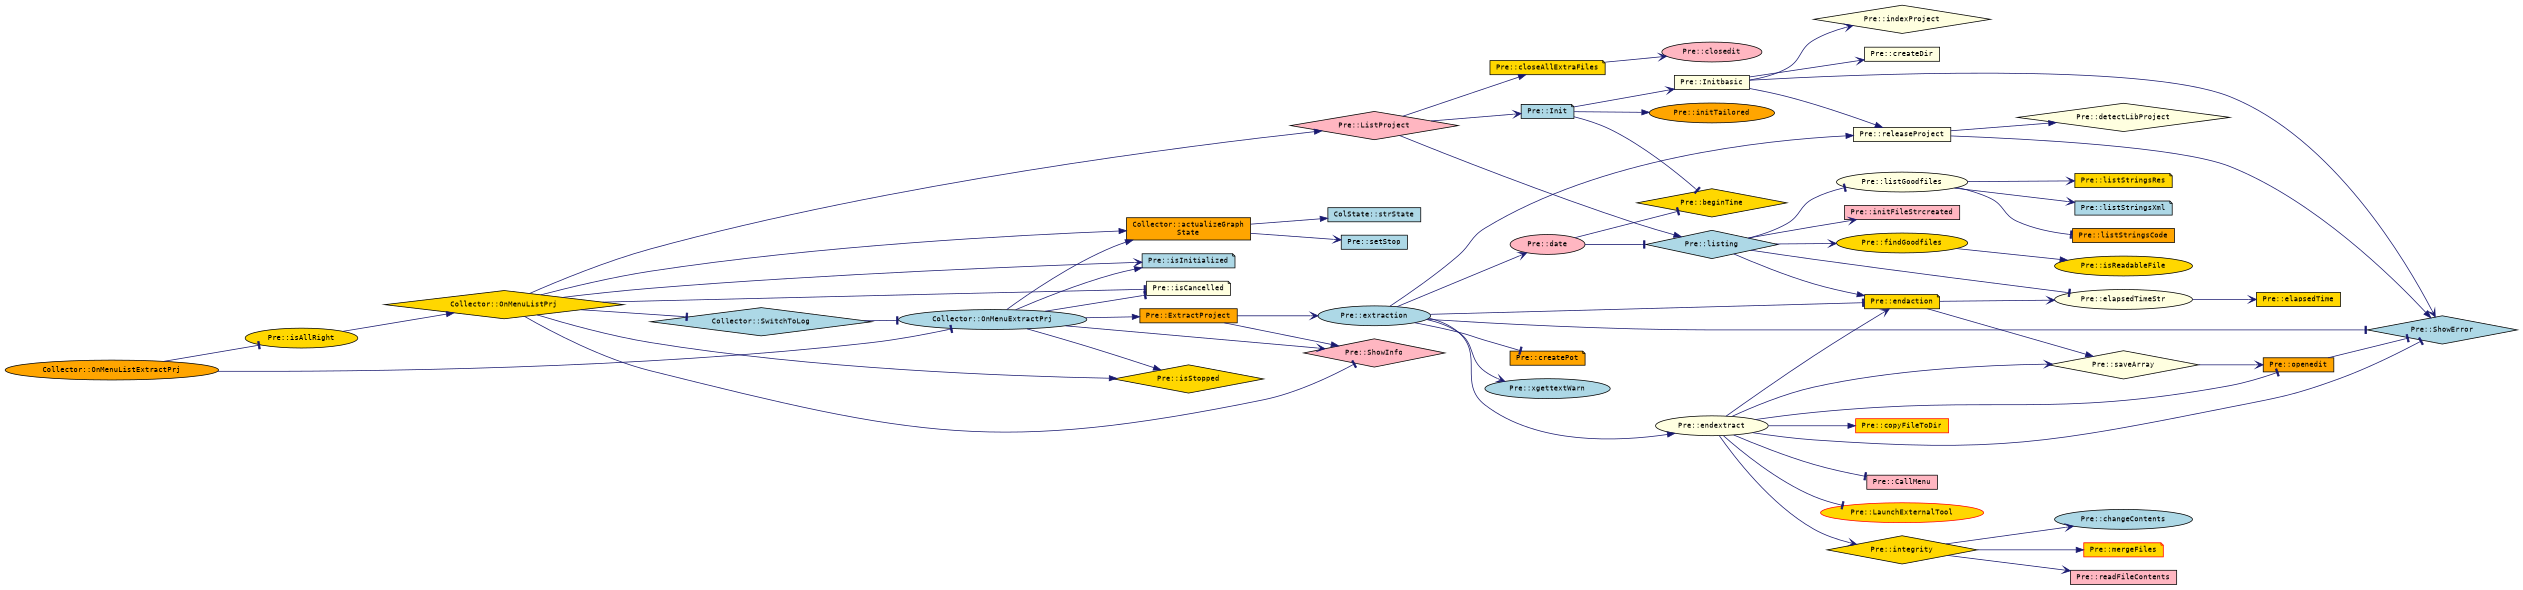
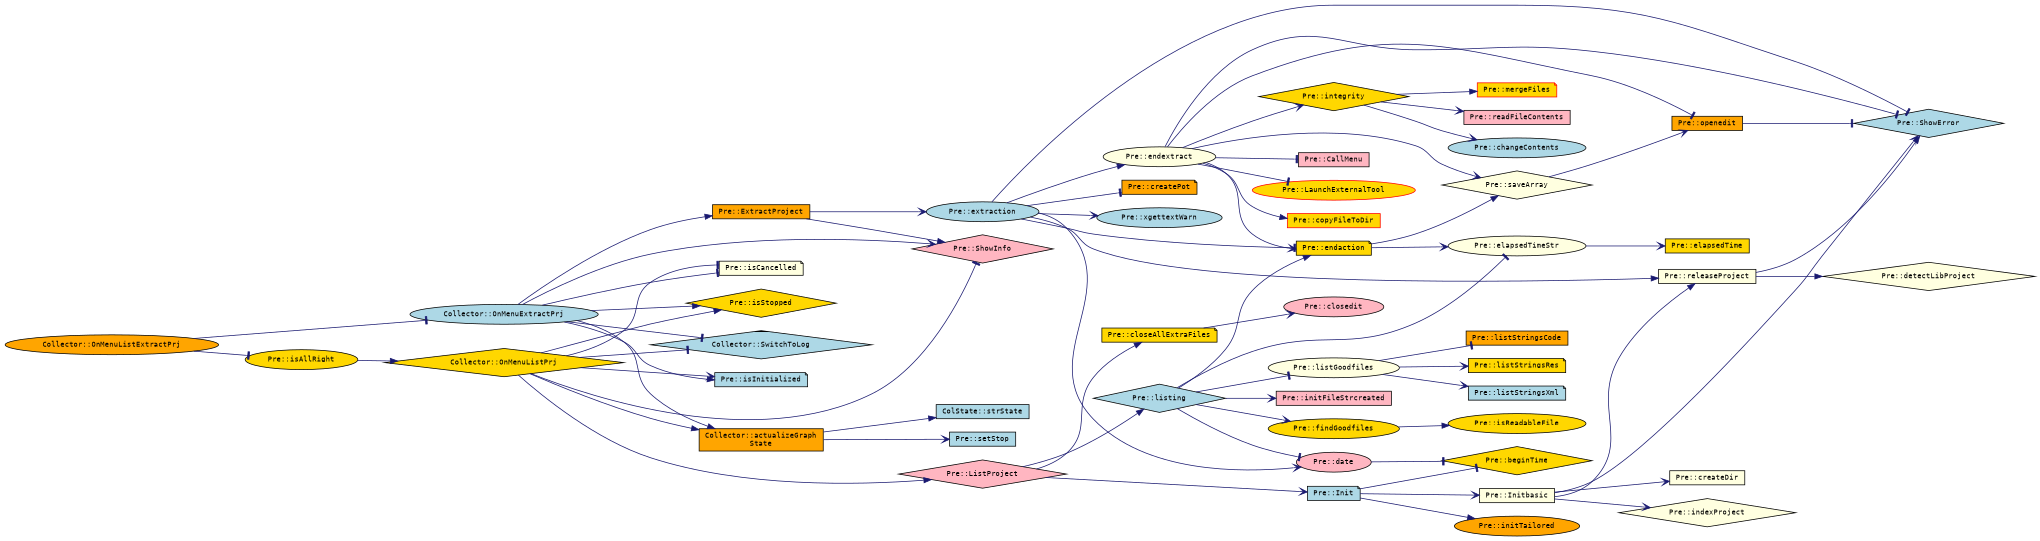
edge "Pre::date" -> "Pre::listing": reversed
edge "Collector::SwitchToLog" -> "Collector::OnMenuExtractPrj": reversed
